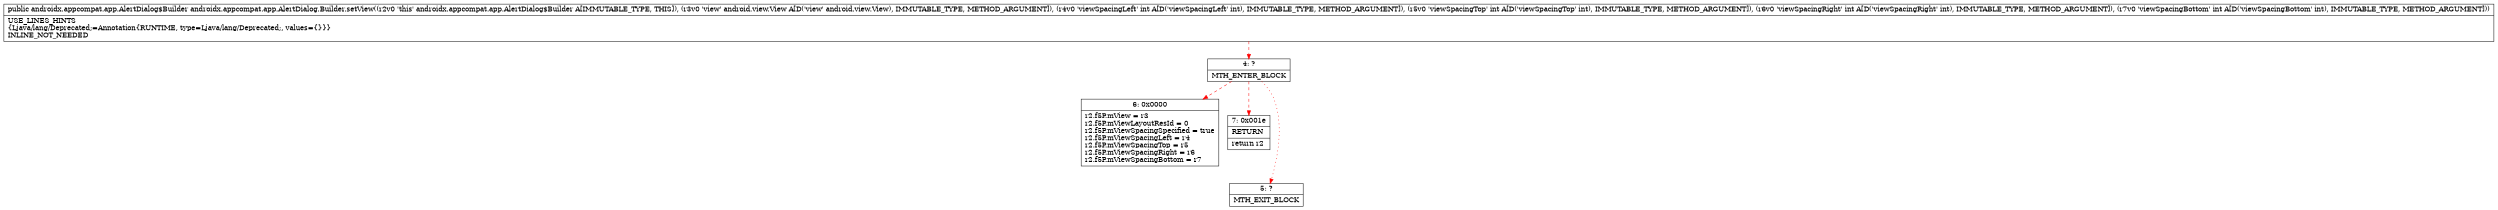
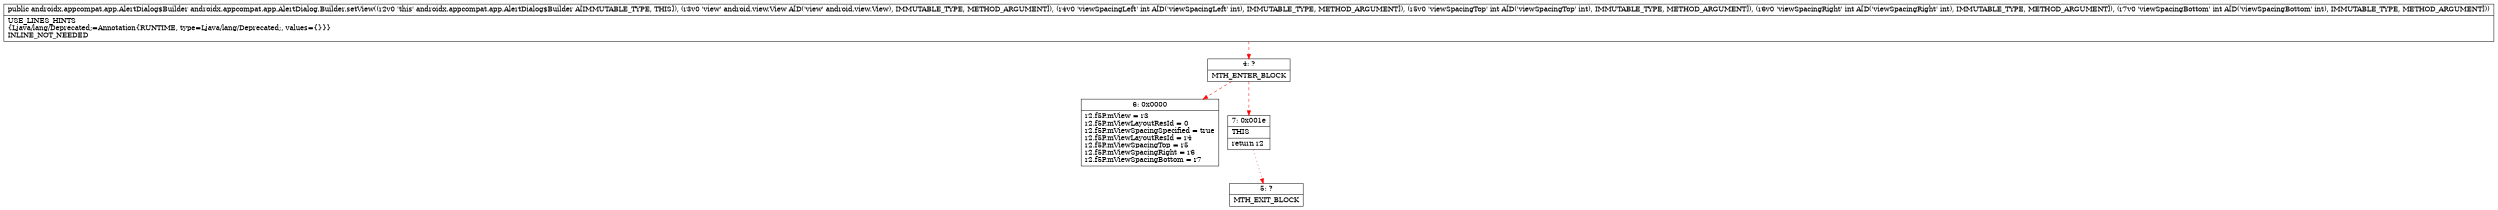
edge "4: ?" -> "5: ?": now "7: 0x001e" -> "5: ?"
node "7: 0x001e": text "RETURN" -> "THIS"
node "6: 0x0000": text "r2.f5P.mViewSpacingLeft = r4" -> "r2.f5P.mViewLayoutResId = r4"
